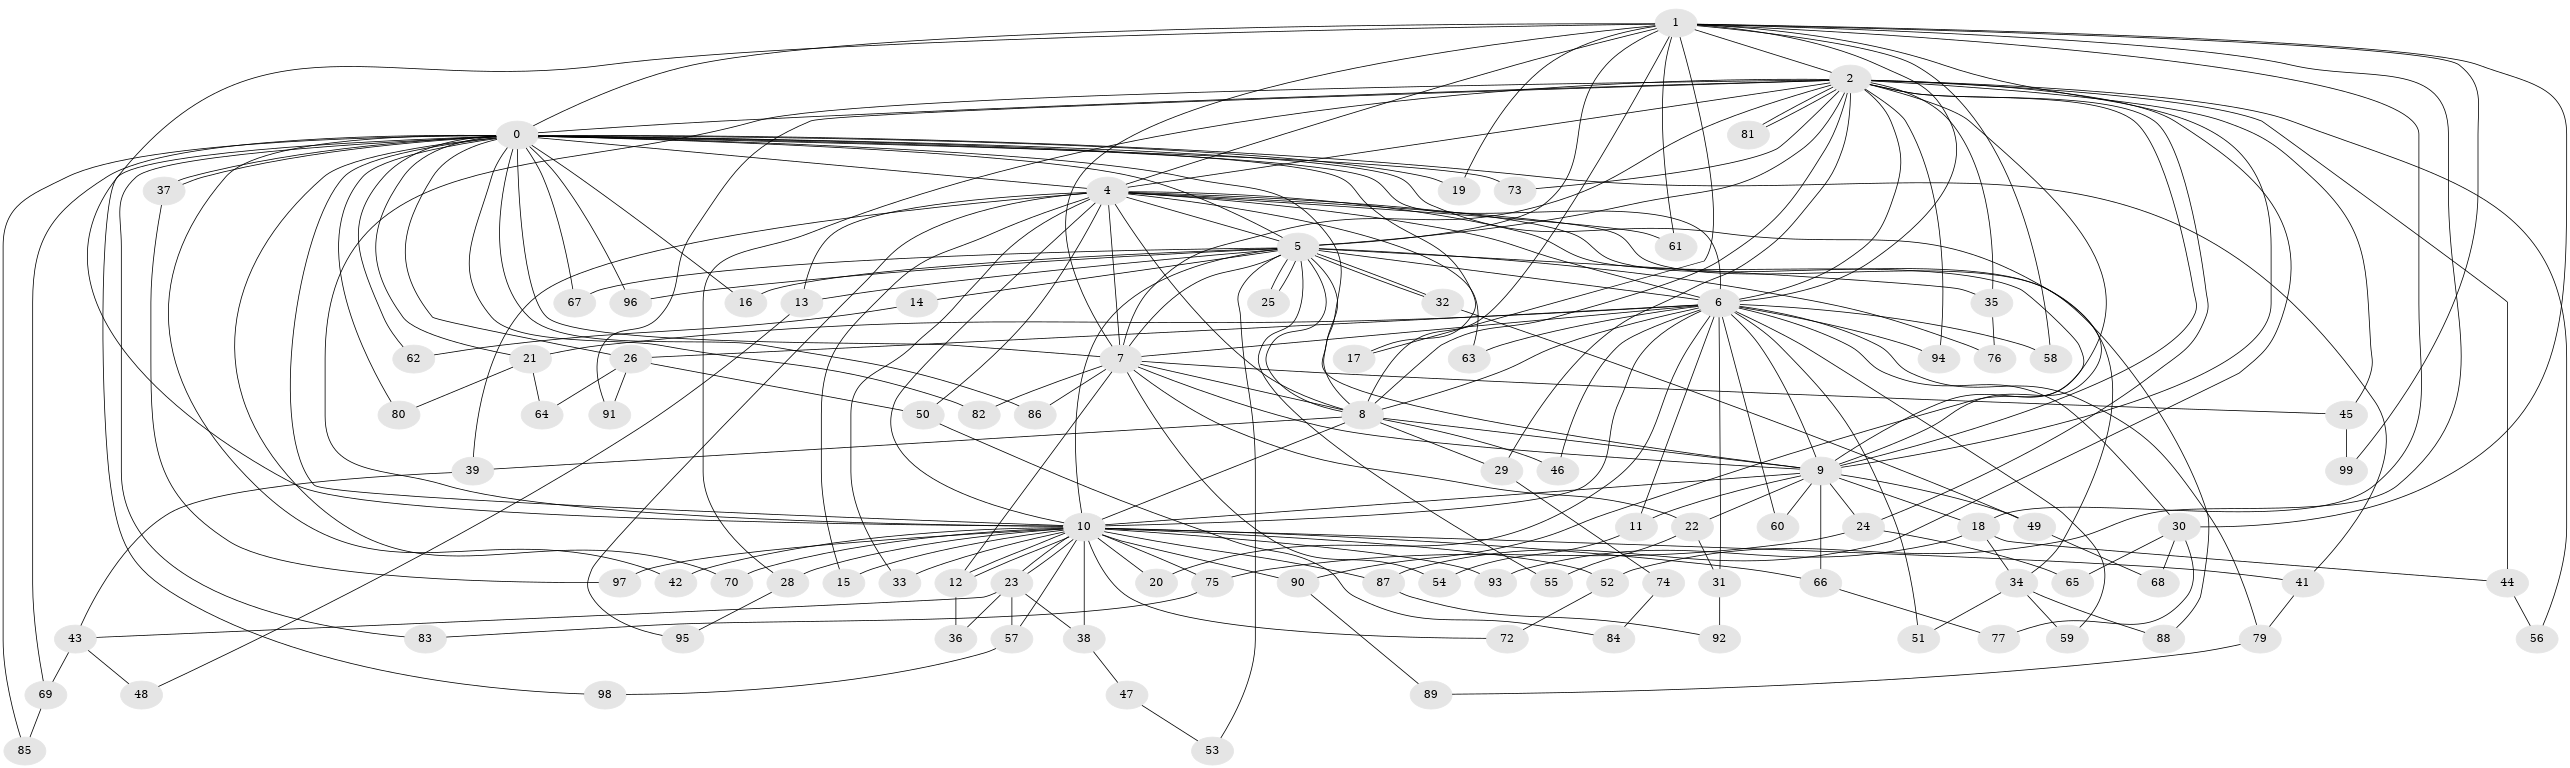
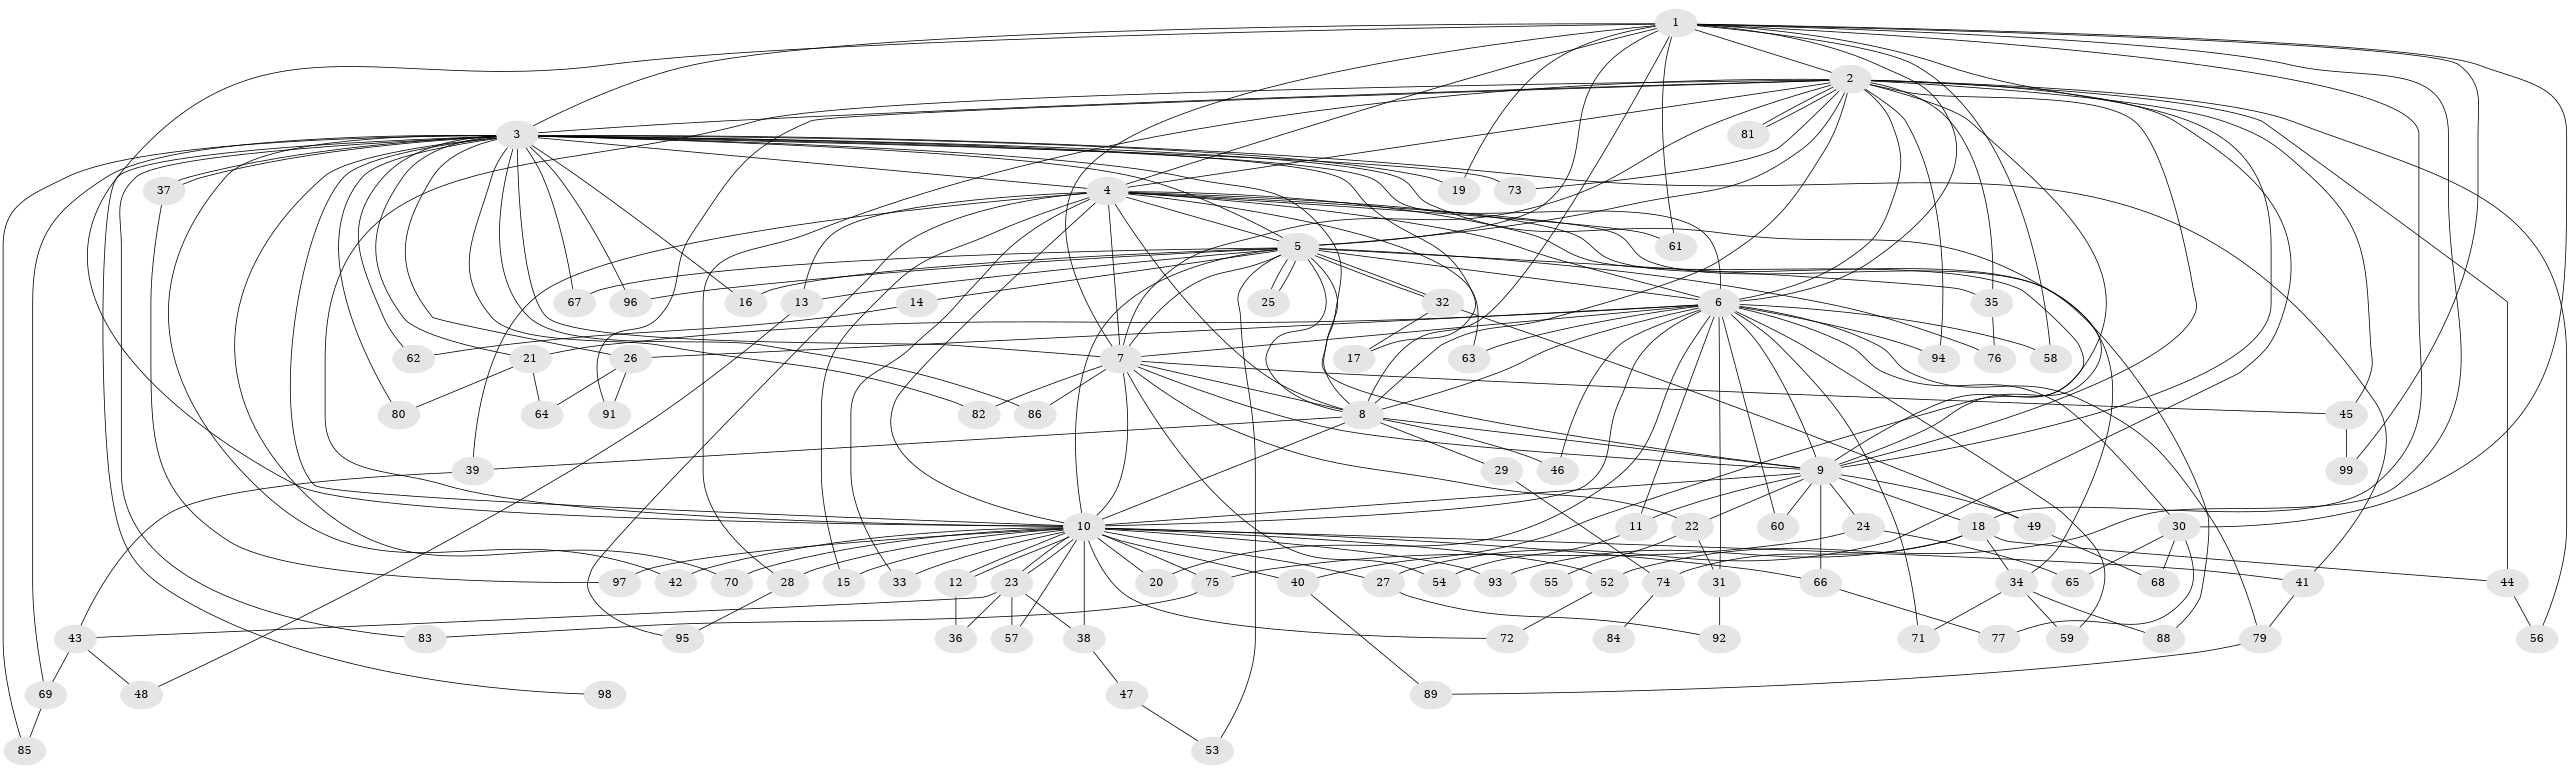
node "0": label "0" -> "3"
edge "2" -- "29": removed
edge "2" -- "24": removed
edge "1" -- "17": now "32" -- "17"
node "50": removed
edge "5" -- "55": removed
edge "7" -- "12": now "7" -- "10"
edge "18" -- "74": added
node "90": label "90" -> "40"
node "87": label "87" -> "27"
node "51": label "51" -> "71"
edge "57" -- "98": removed
